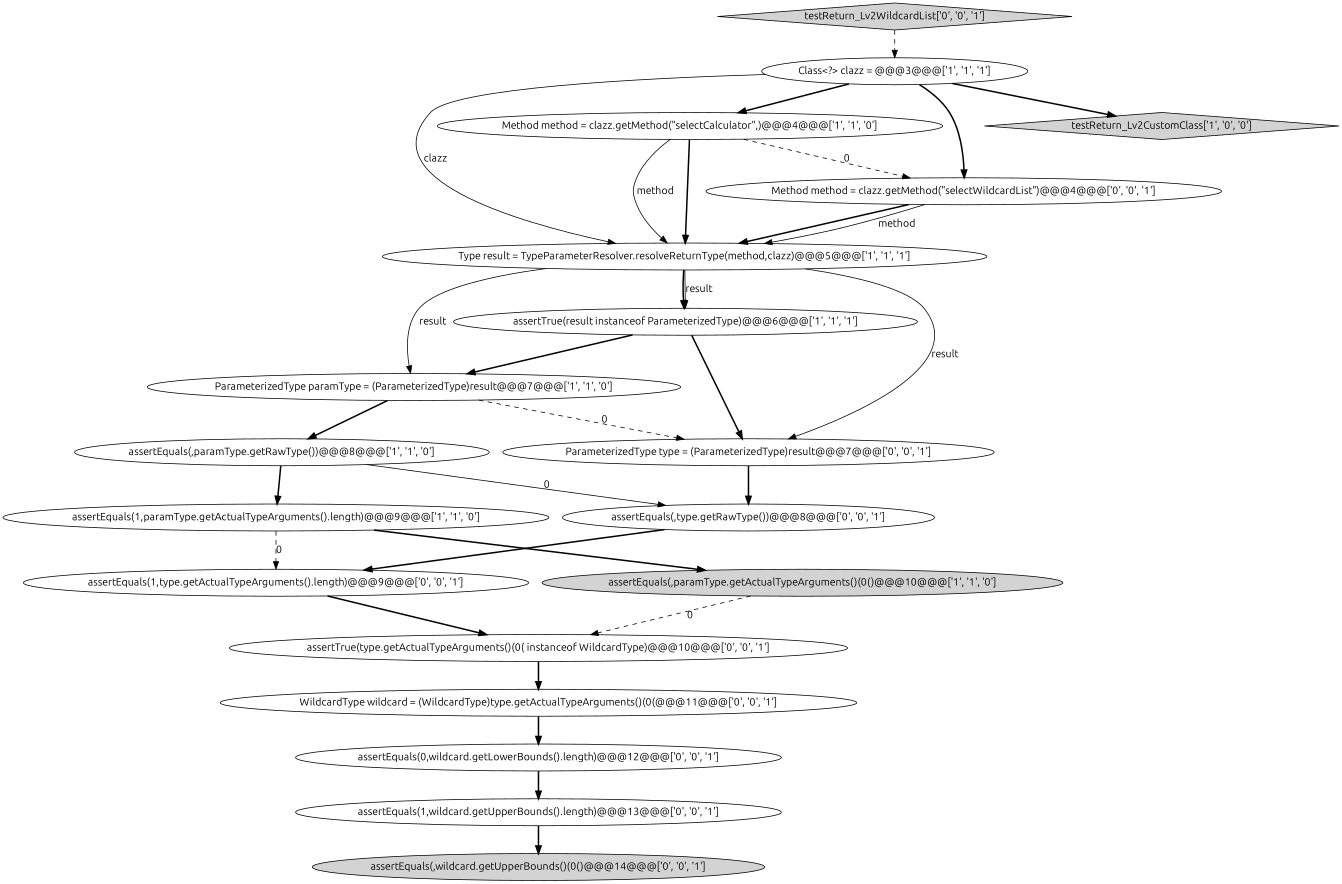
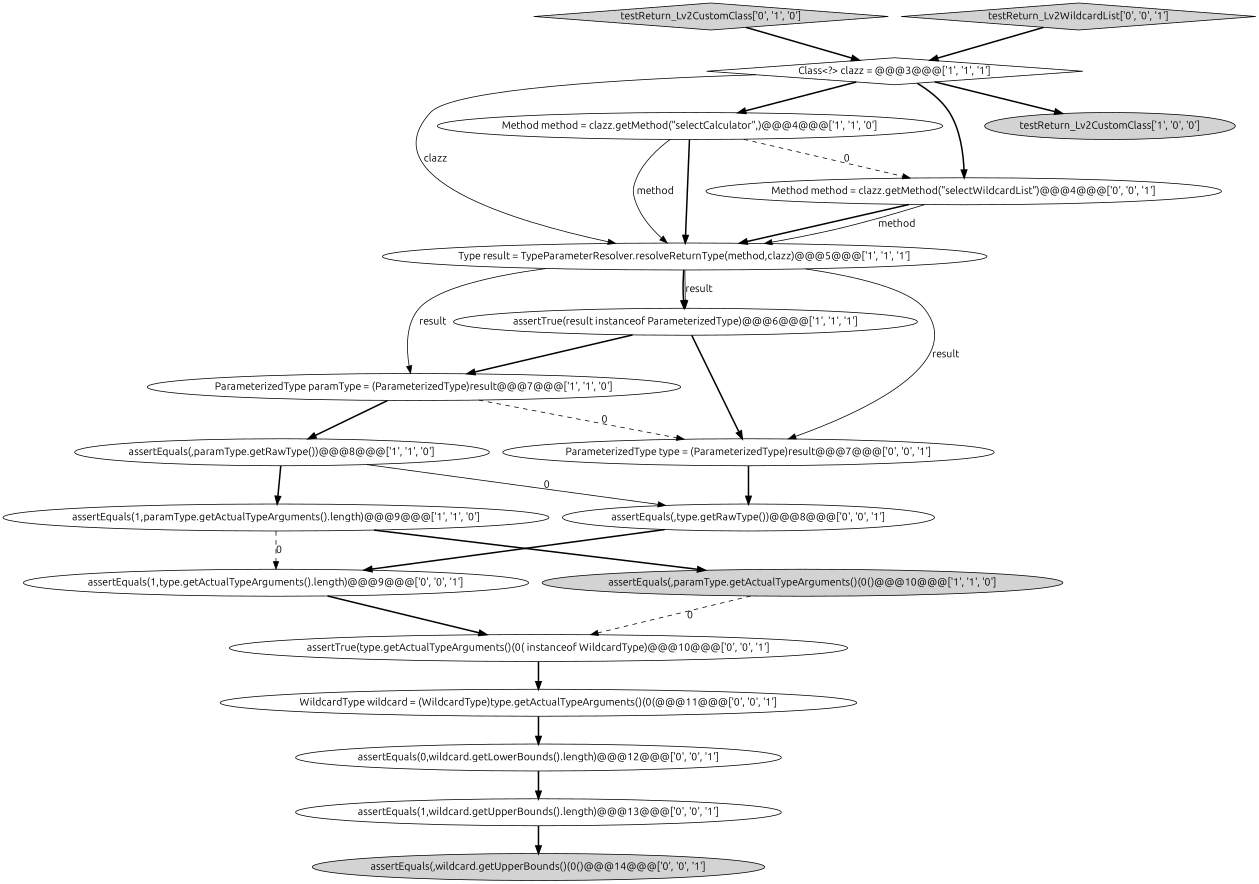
node "testReturn_Lv2CustomClass['0', '1', '0']": added
edge "testReturn_Lv2WildcardList['0', '0', '1']" -> "Class<?> clazz = @@@3@@@['1', '1', '1']": style dashed -> bold
node "Class<?> clazz = @@@3@@@['1', '1', '1']": shape ellipse -> diamond
node "testReturn_Lv2CustomClass['1', '0', '0']": shape diamond -> ellipse
